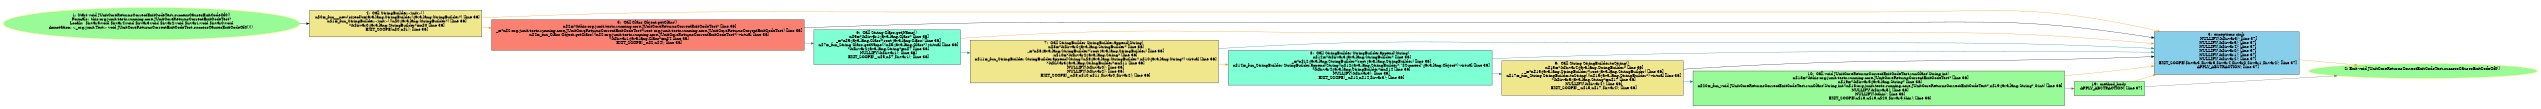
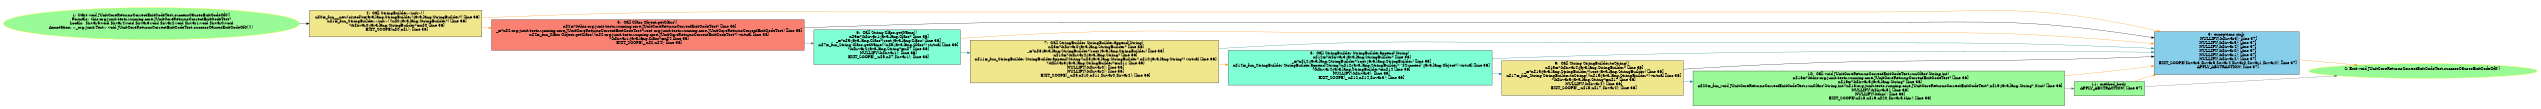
node "19:  method_body APPLY_ABSTRACTION; [line 37]": label "19:  method_body APPLY_ABSTRACTION; [line 37]" -> "11:  method_body APPLY_ABSTRACTION; [line 37]"
